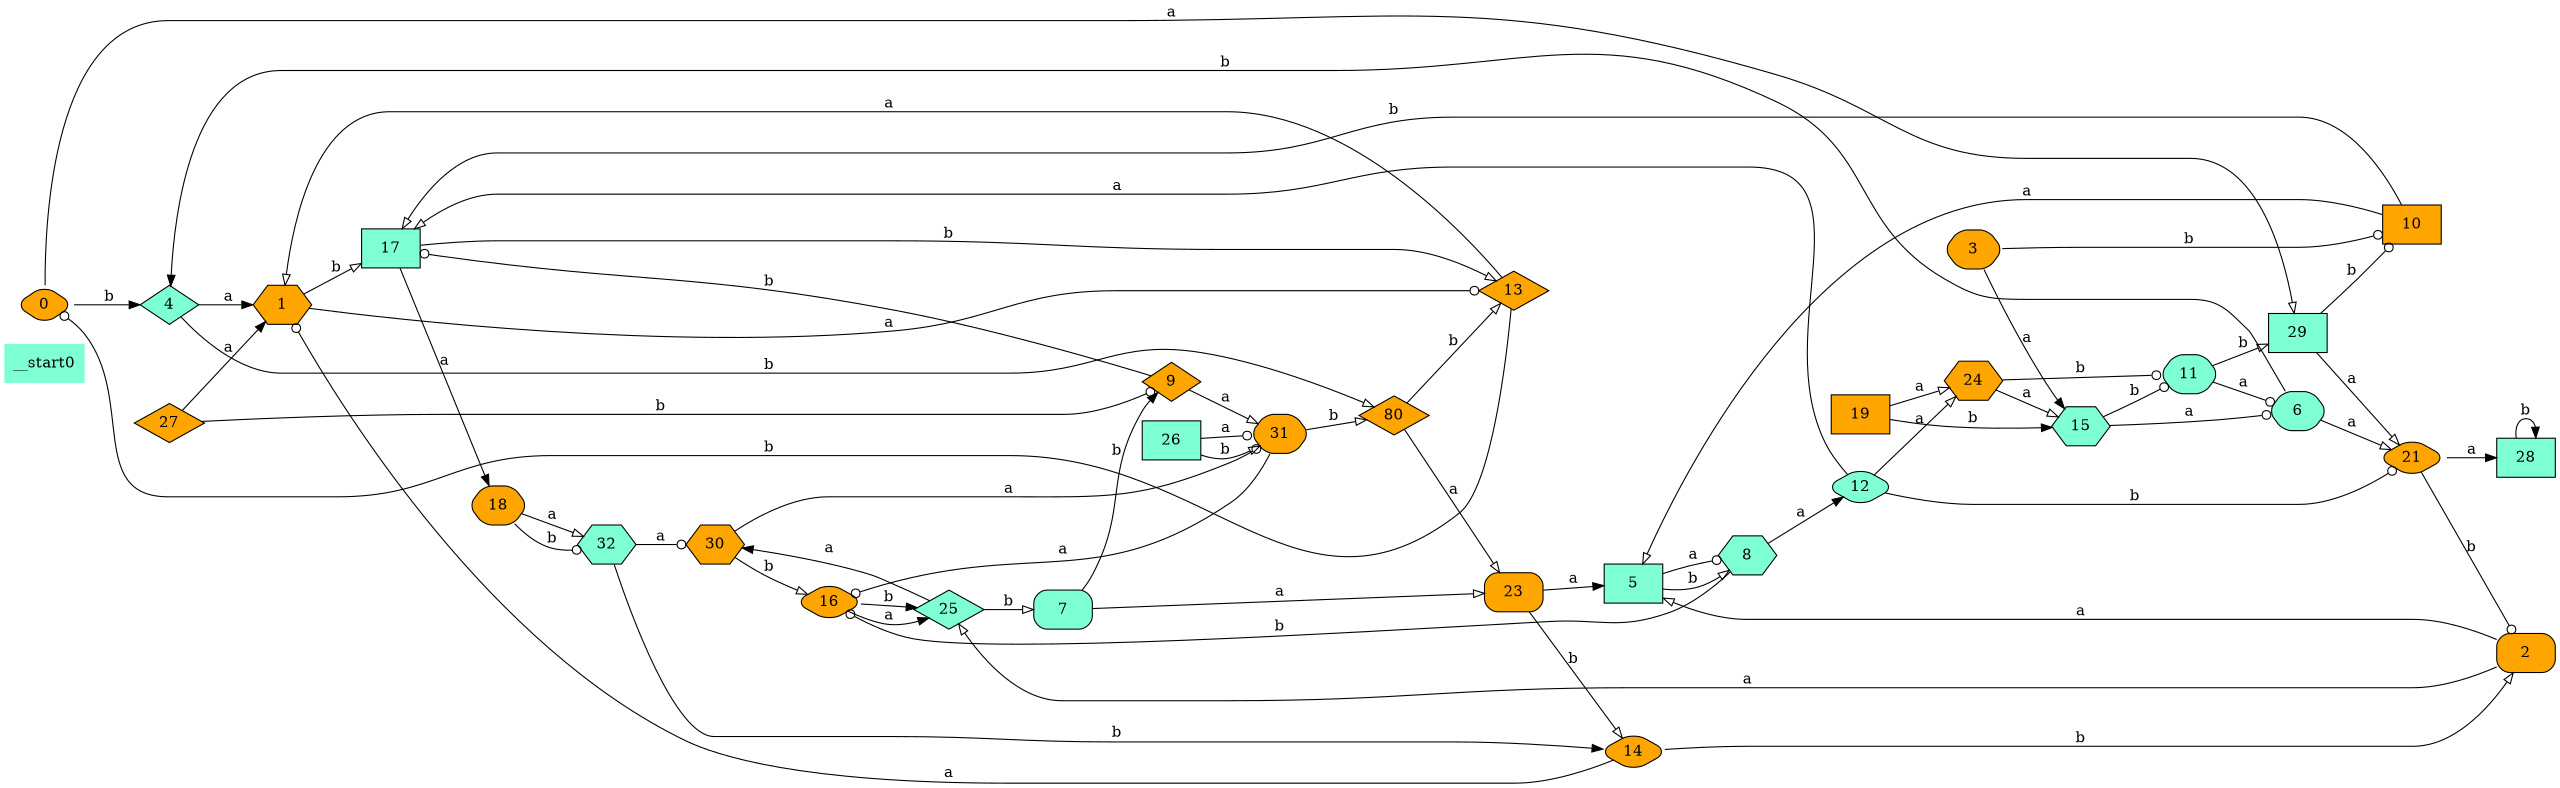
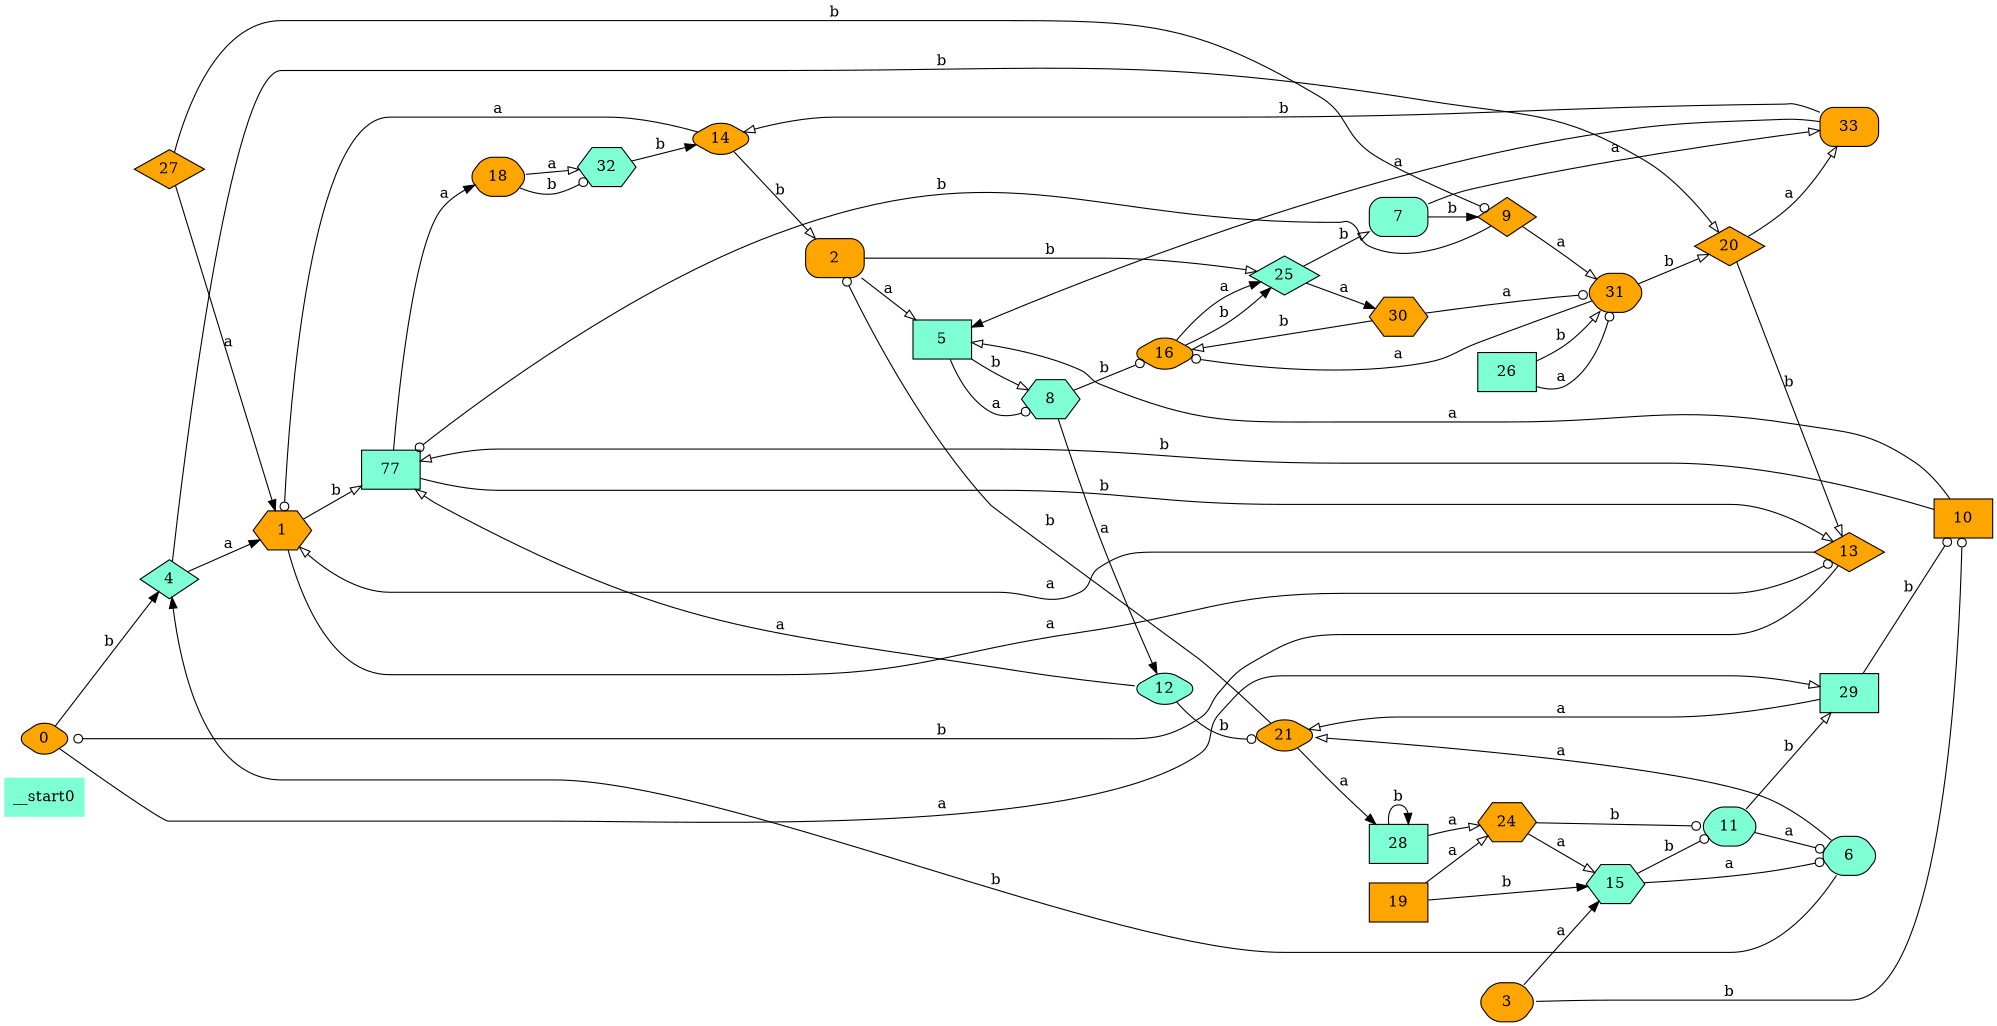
node "17": label "17" -> "77"
node "80": label "80" -> "20"
edge "12" -> "24": now "28" -> "24"
edge "32" -> "30": removed, label "a"
node "23": label "23" -> "33"
edge "2" -> "25": label "a" -> "b"
